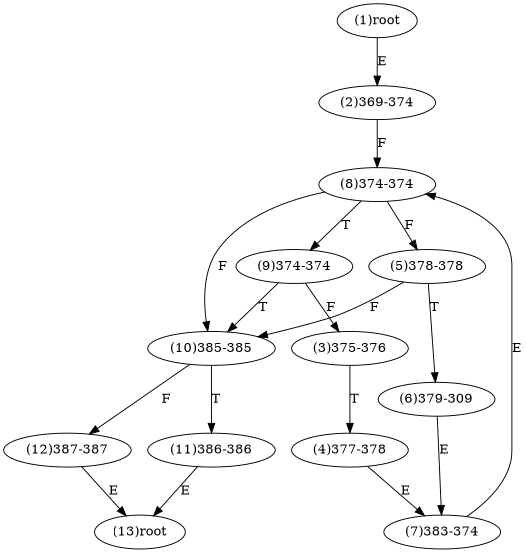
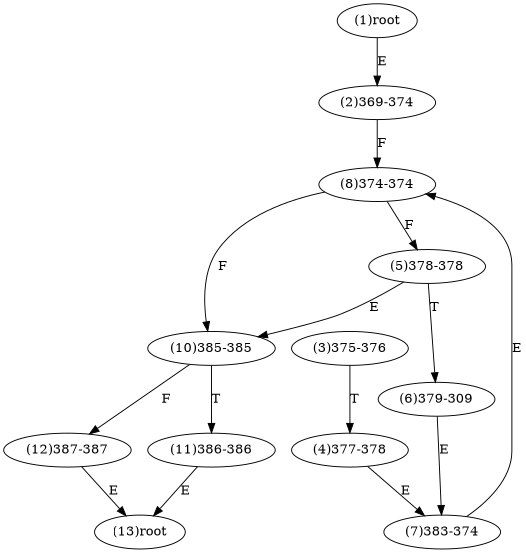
node "(9)374-374": removed
edge "(5)378-378" -> "(10)385-385": label "F" -> "E"
